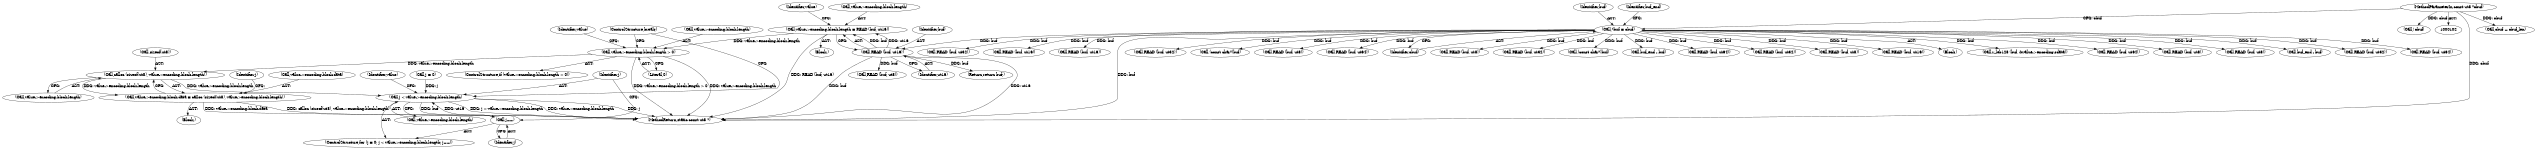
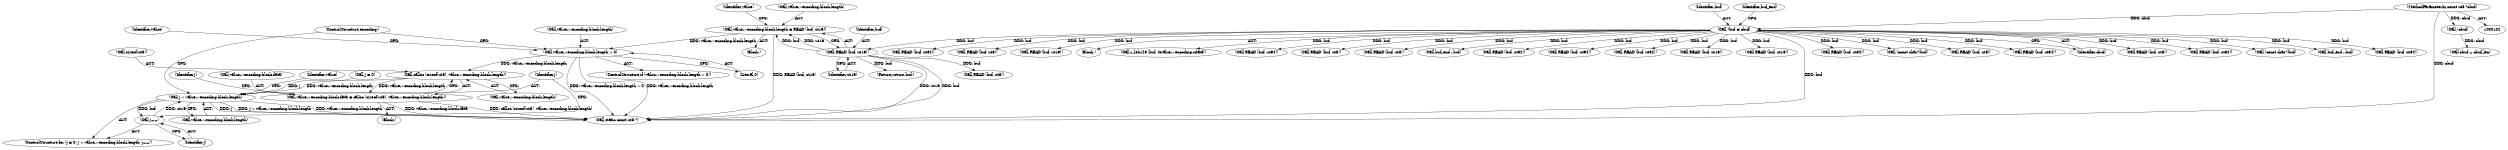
edge "(MethodParameterIn,const ut8 *obuf)" -> "(Call,obuf + obuf_len)": now "(Call,!obuf)" -> "(Call,obuf + obuf_len)"
edge "(MethodParameterIn,const ut8 *obuf)" -> "(Call,*buf = obuf)": label "CFG: obuf" -> "DDG: obuf"
node "(ControlStructure,break;)": label "(ControlStructure,break;)" -> "(ControlStructure,encoding;)"
node "(MethodReturn,static const ut8 *)": label "(MethodReturn,static const ut8 *)" -> "(Call,static const ut8 *)"
